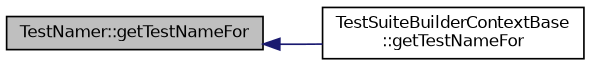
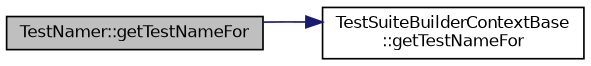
edge "TestSuiteBuilderContextBase ::getTestNameFor" -> "TestNamer::getTestNameFor": reversed
